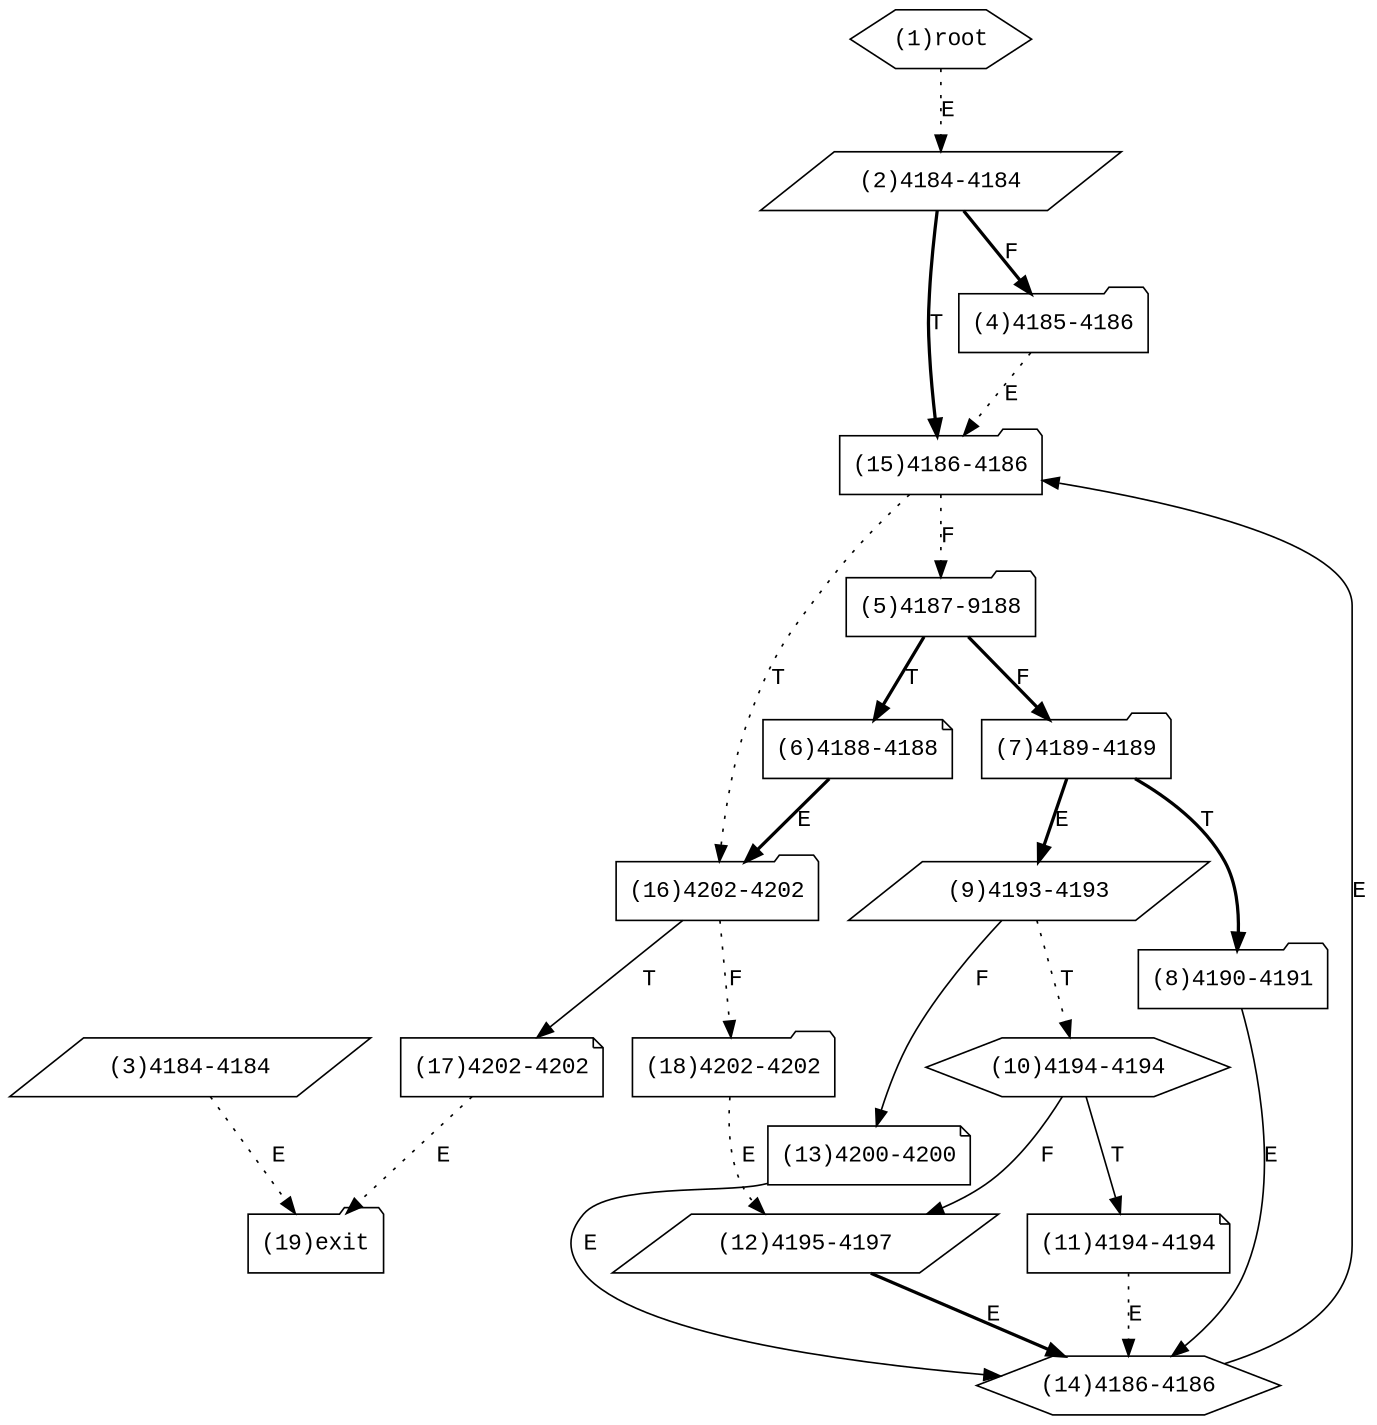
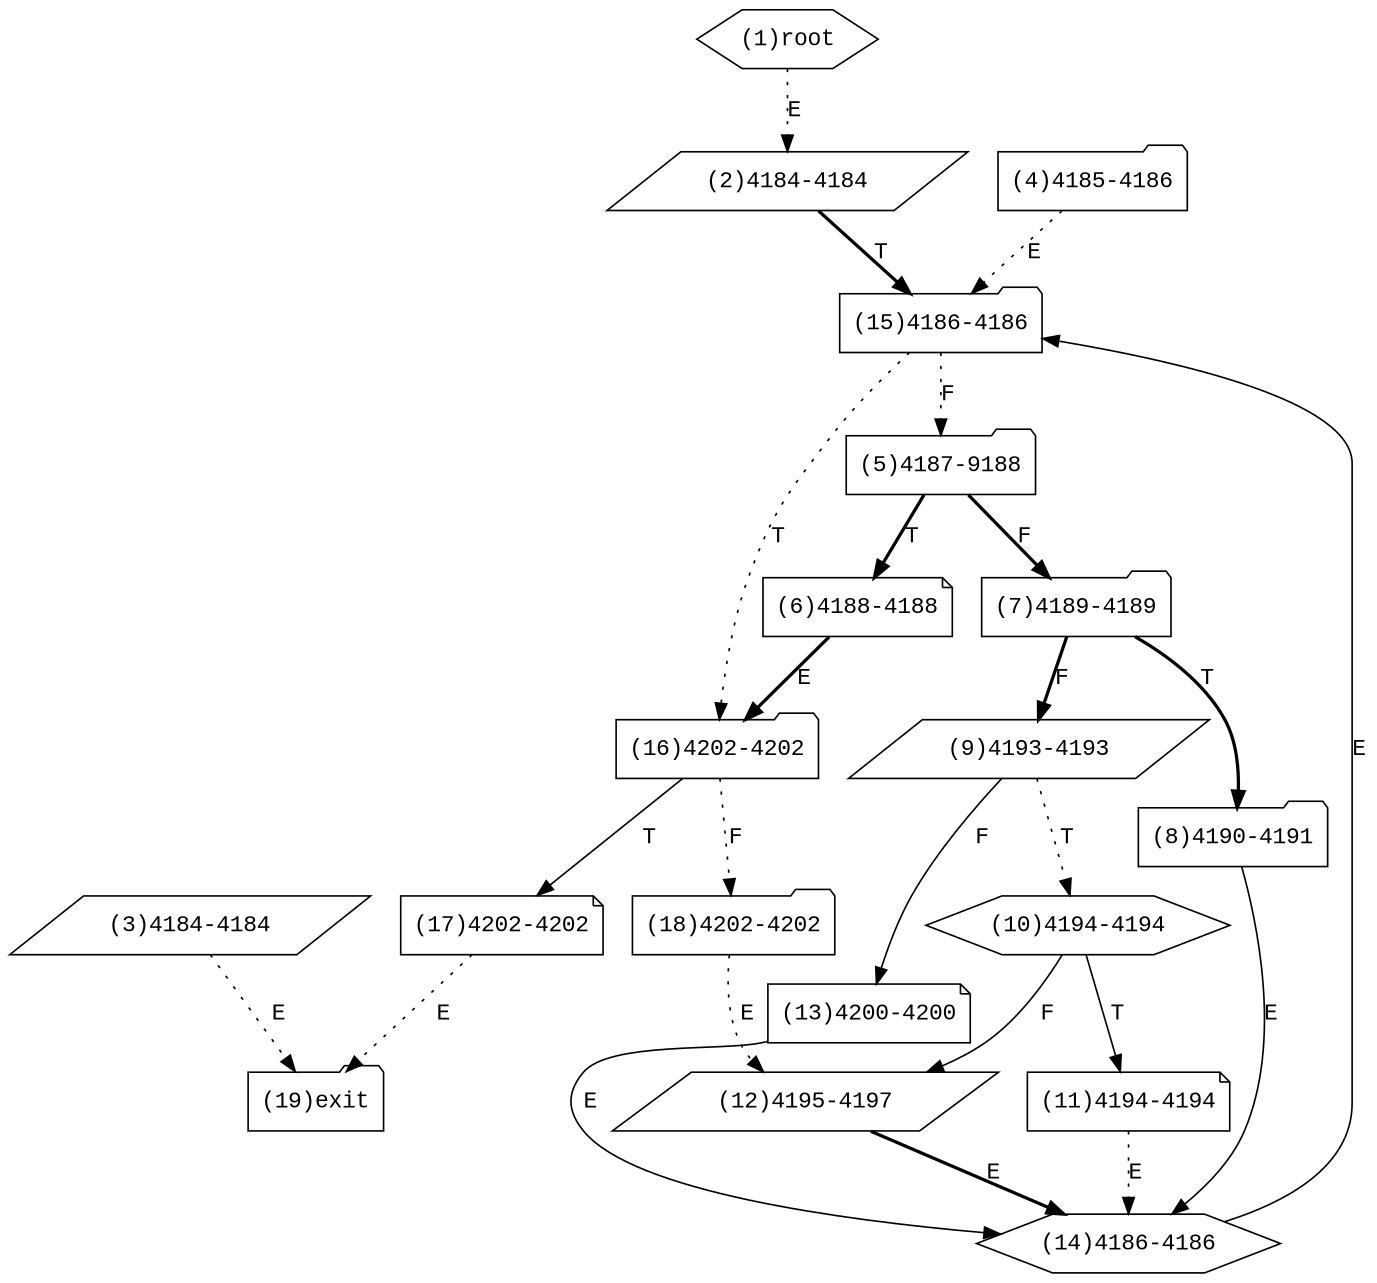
edge "(2)4184-4184" -> "(4)4185-4186": removed, label "F"
edge "(7)4189-4189" -> "(9)4193-4193": label "E" -> "F"
